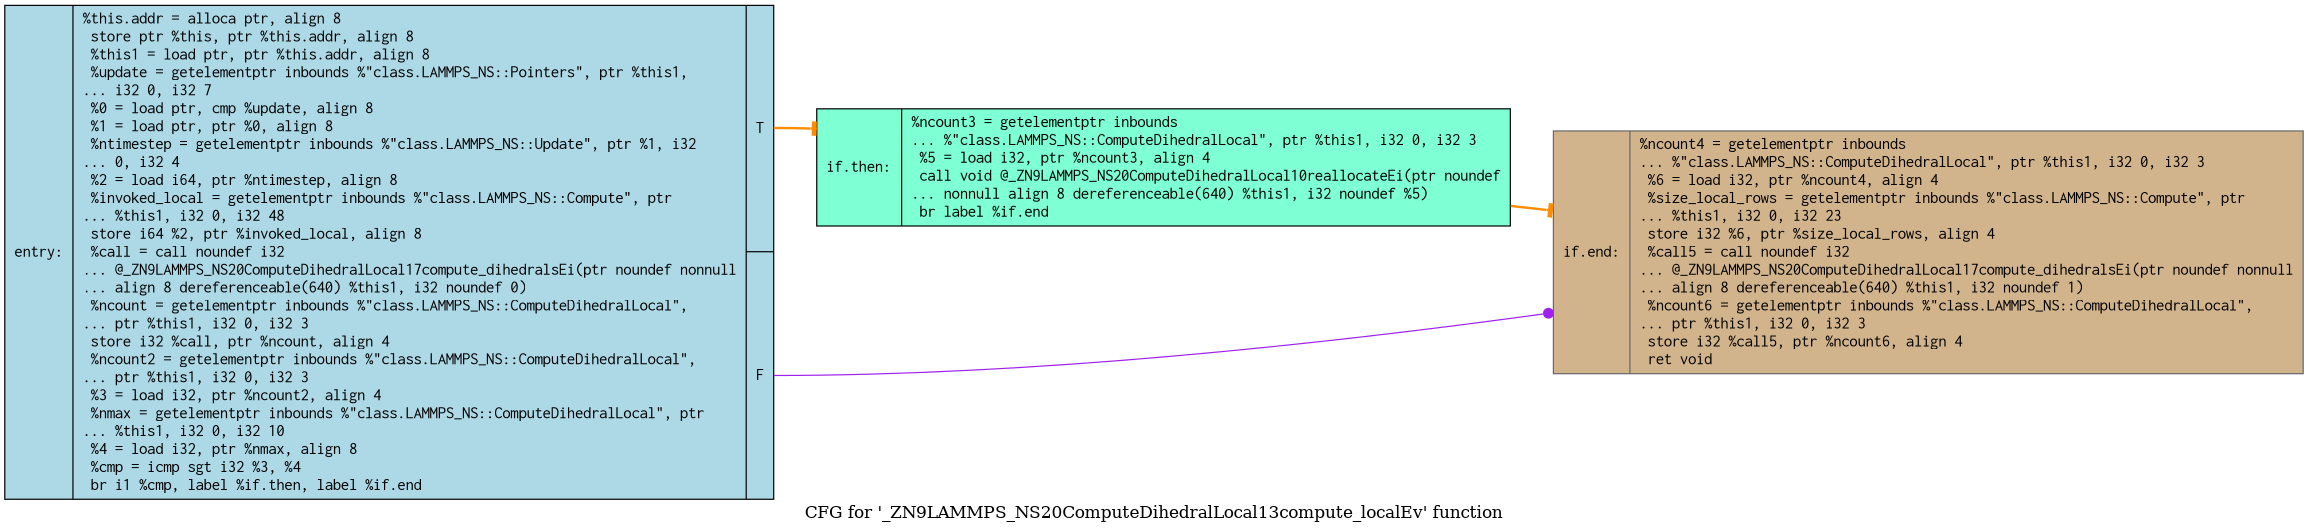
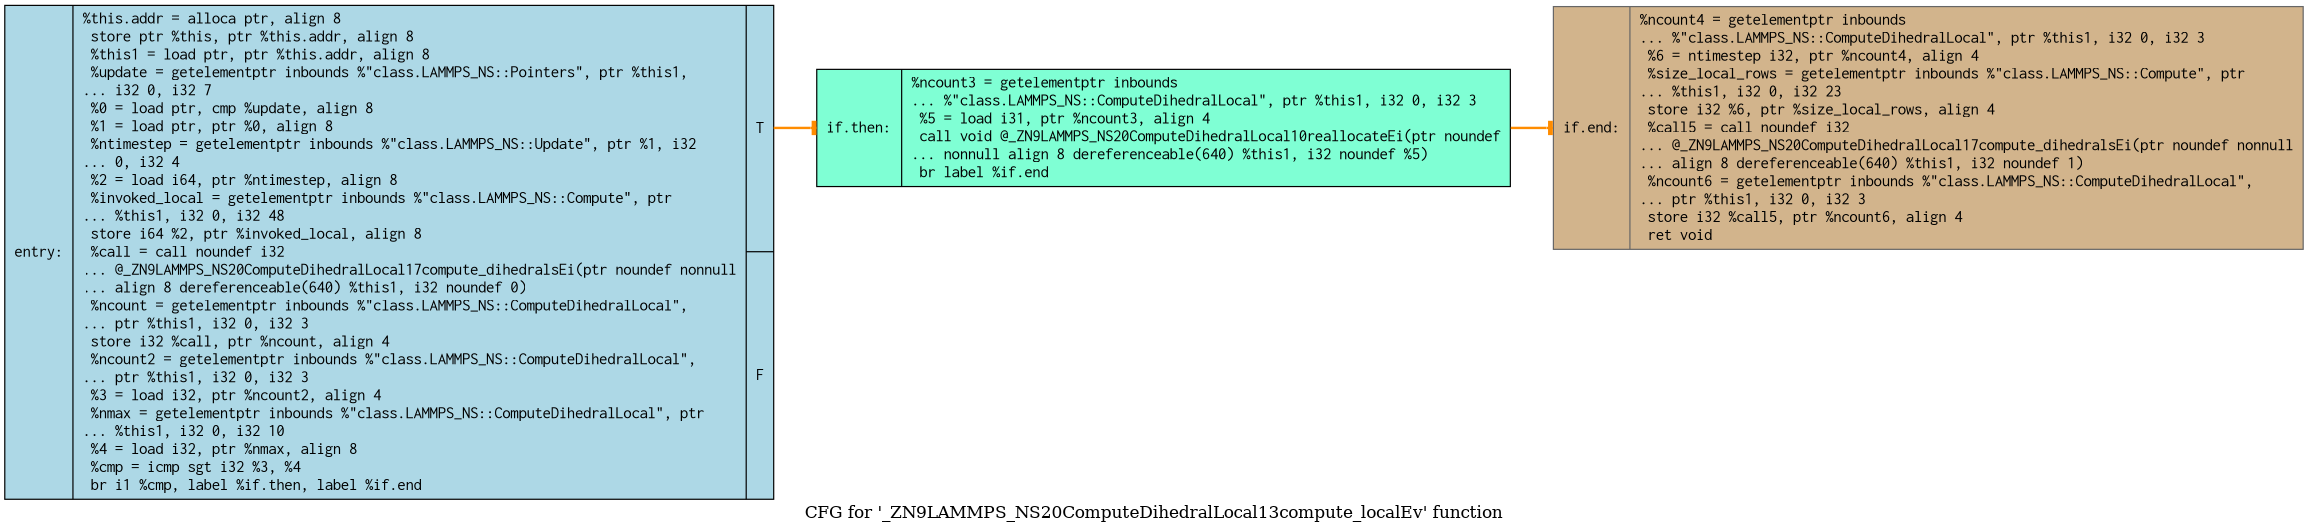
node "if.then:": text "%5 = load i32, ptr %ncount3, align 4" -> "%5 = load i31, ptr %ncount3, align 4"
node "if.end:": text "%6 = load i32, ptr %ncount4, align 4" -> "%6 = ntimestep i32, ptr %ncount4, align 4"
edge "entry:" -> "if.end:": removed
